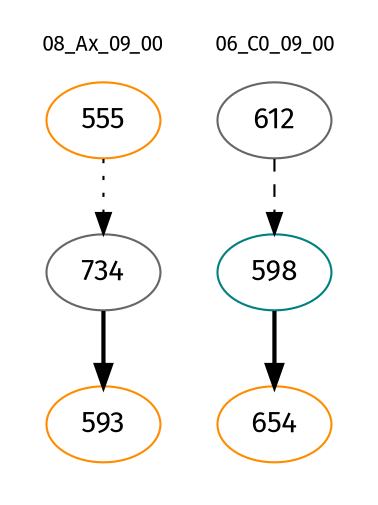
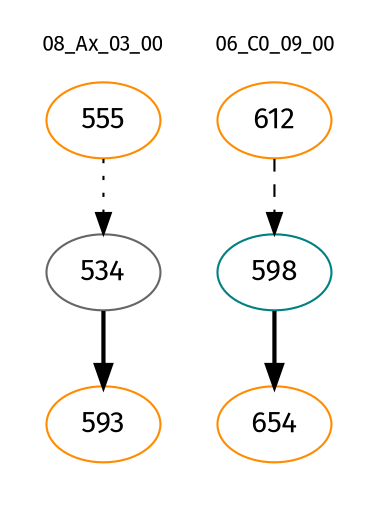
cluster "08_Ax_09_00": label "08_Ax_09_00" -> "08_Ax_03_00"
node "612": color gray40 -> darkorange
node "734": label "734" -> "534"
